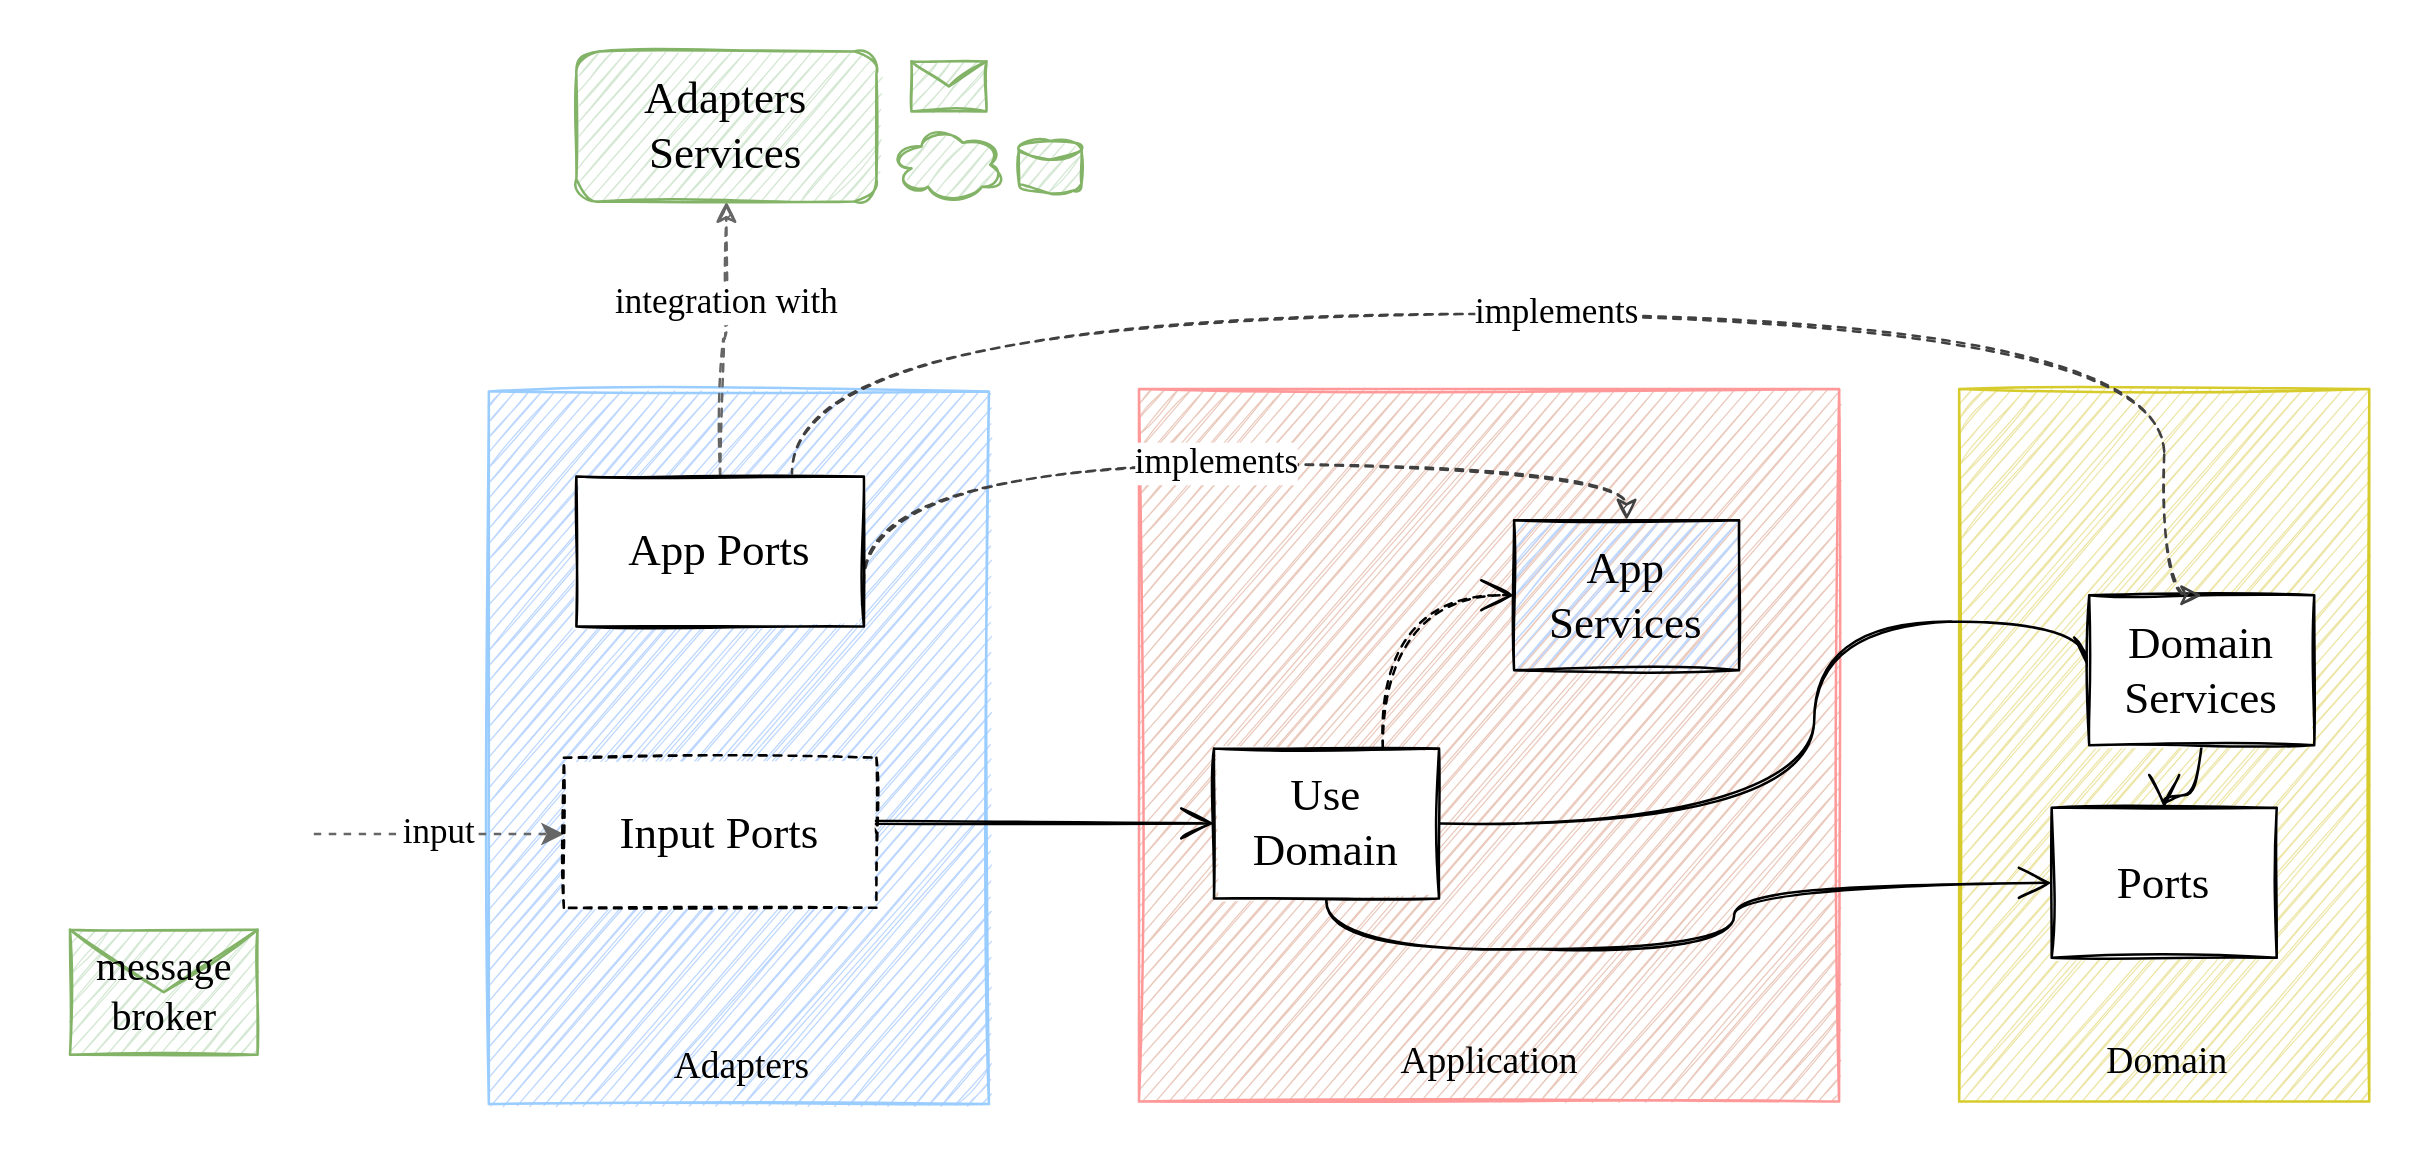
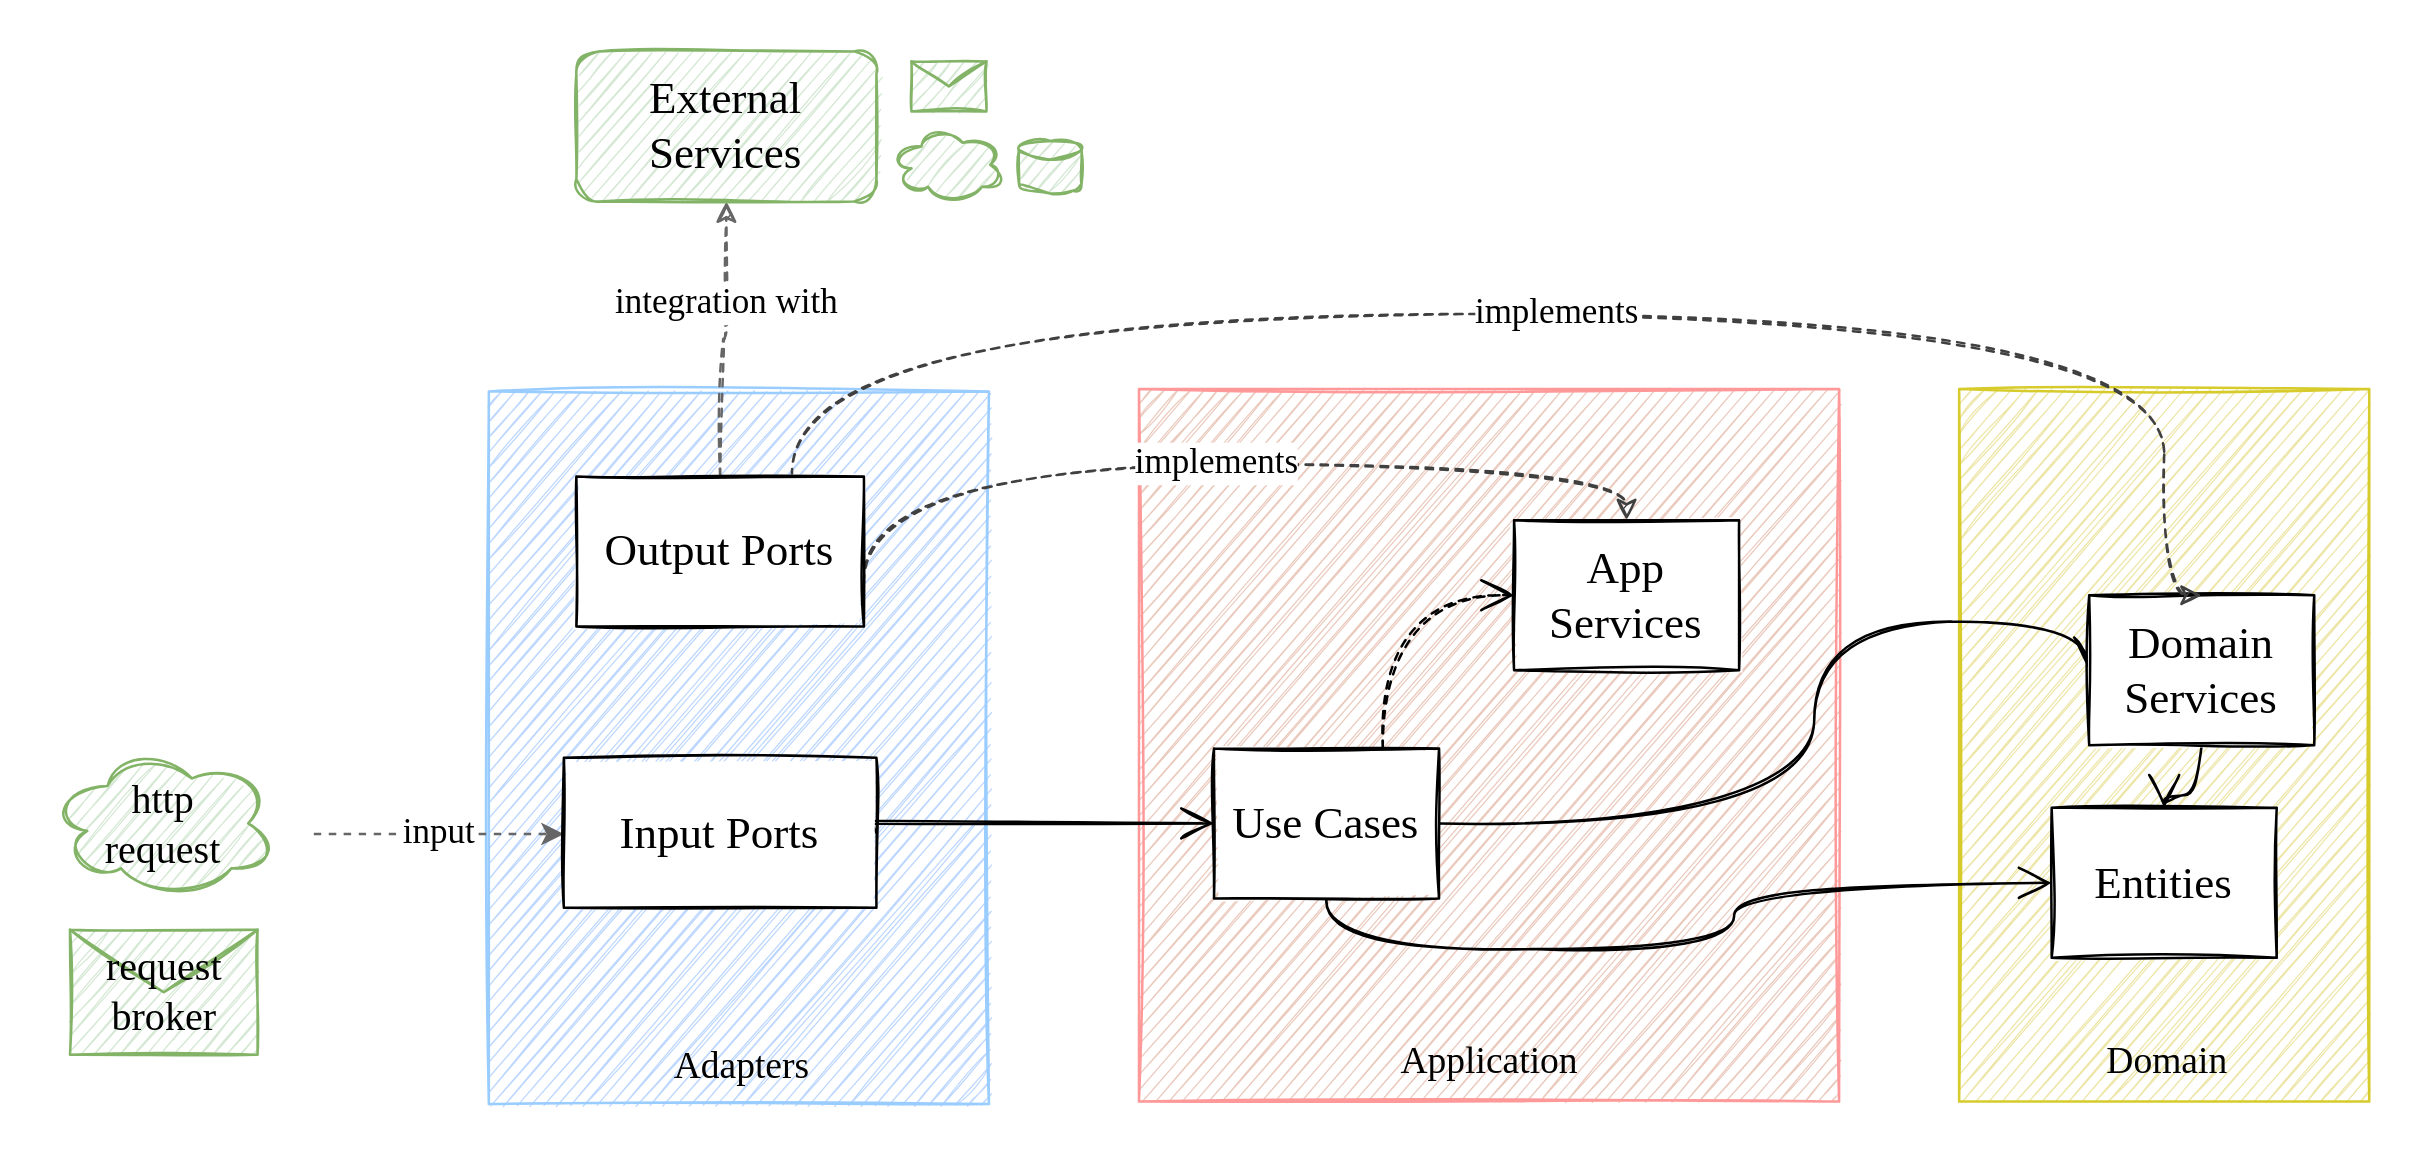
node "Adapters Services": label "Adapters Services" -> "External Services"
node "App Ports": label "App Ports" -> "Output Ports"
node "App Services": fillcolor #bdd7ff -> #ffffff
node "http request": added
node "Use Domain": label "Use Domain" -> "Use Cases"
node "Input Ports": style dashed -> solid
node "Ports": label "Ports" -> "Entities"
node "message broker": label "message broker" -> "request broker"
